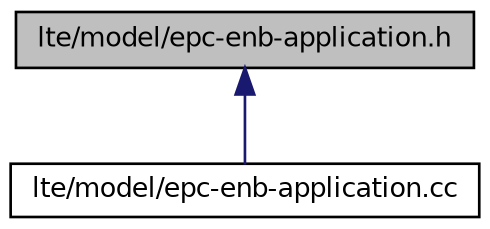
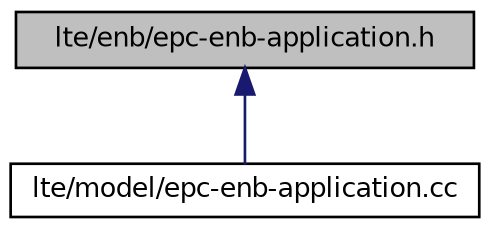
node "lte/model/epc-enb-application.h": label "lte/model/epc-enb-application.h" -> "lte/enb/epc-enb-application.h"
